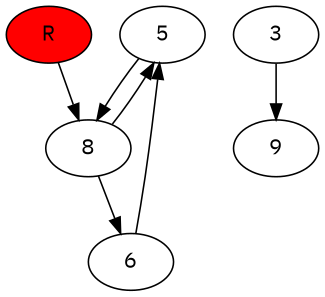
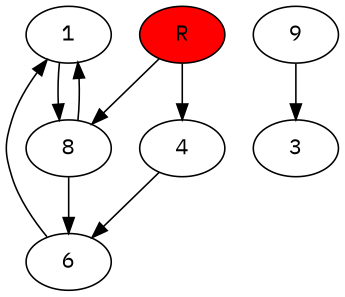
node "5": label "5" -> "1"
edge "3" -> "9": reversed
node "4": added
